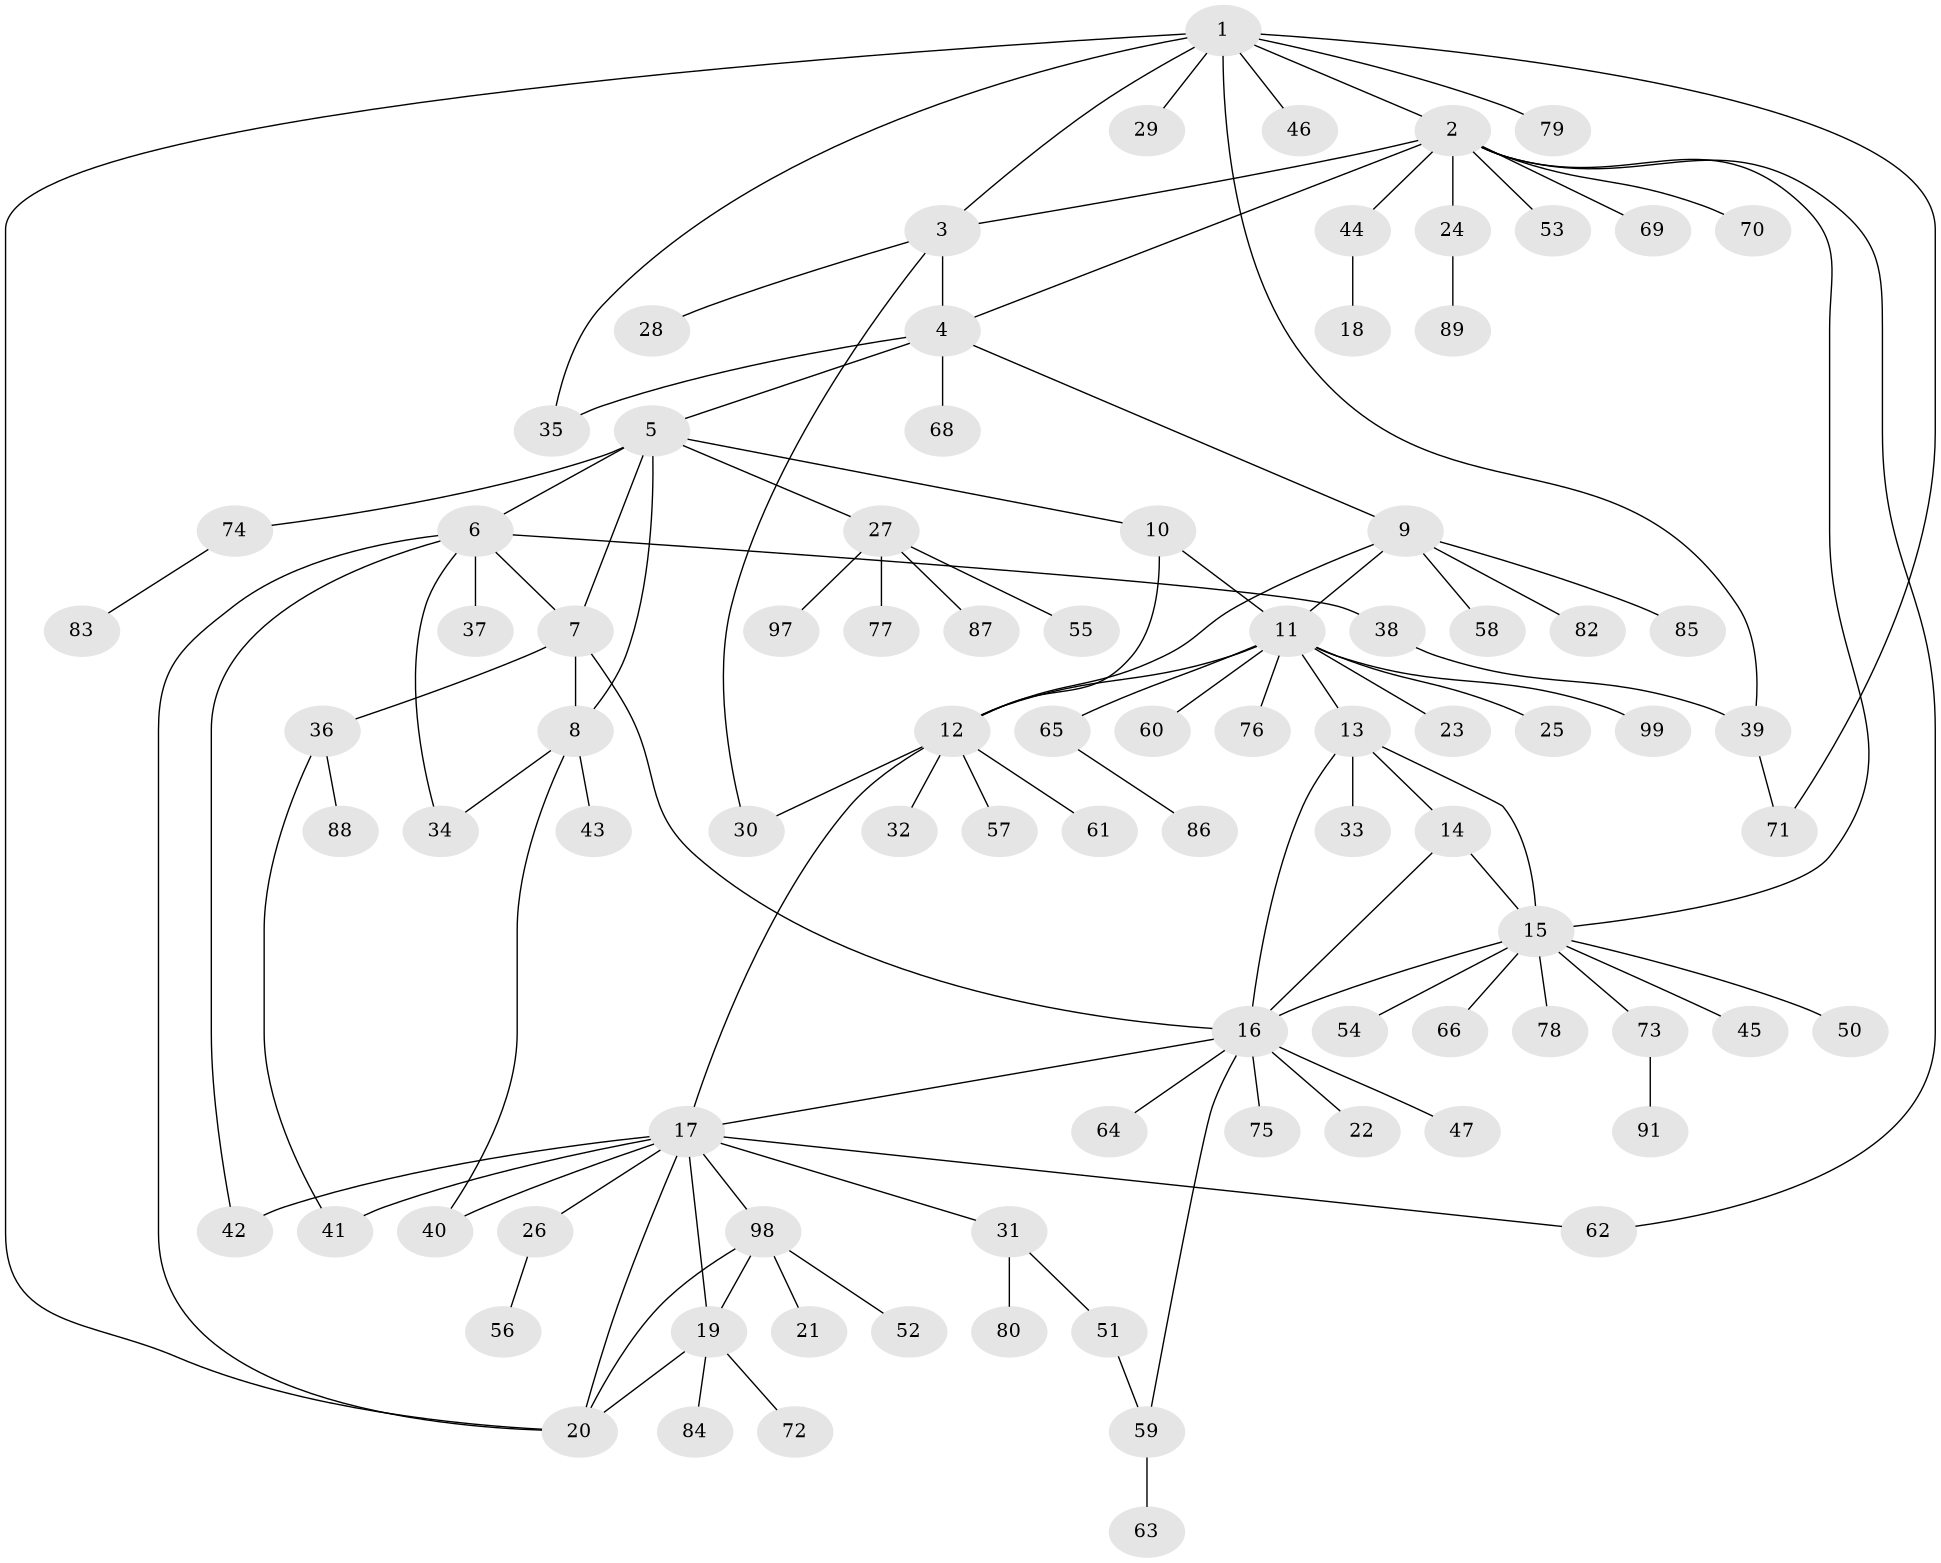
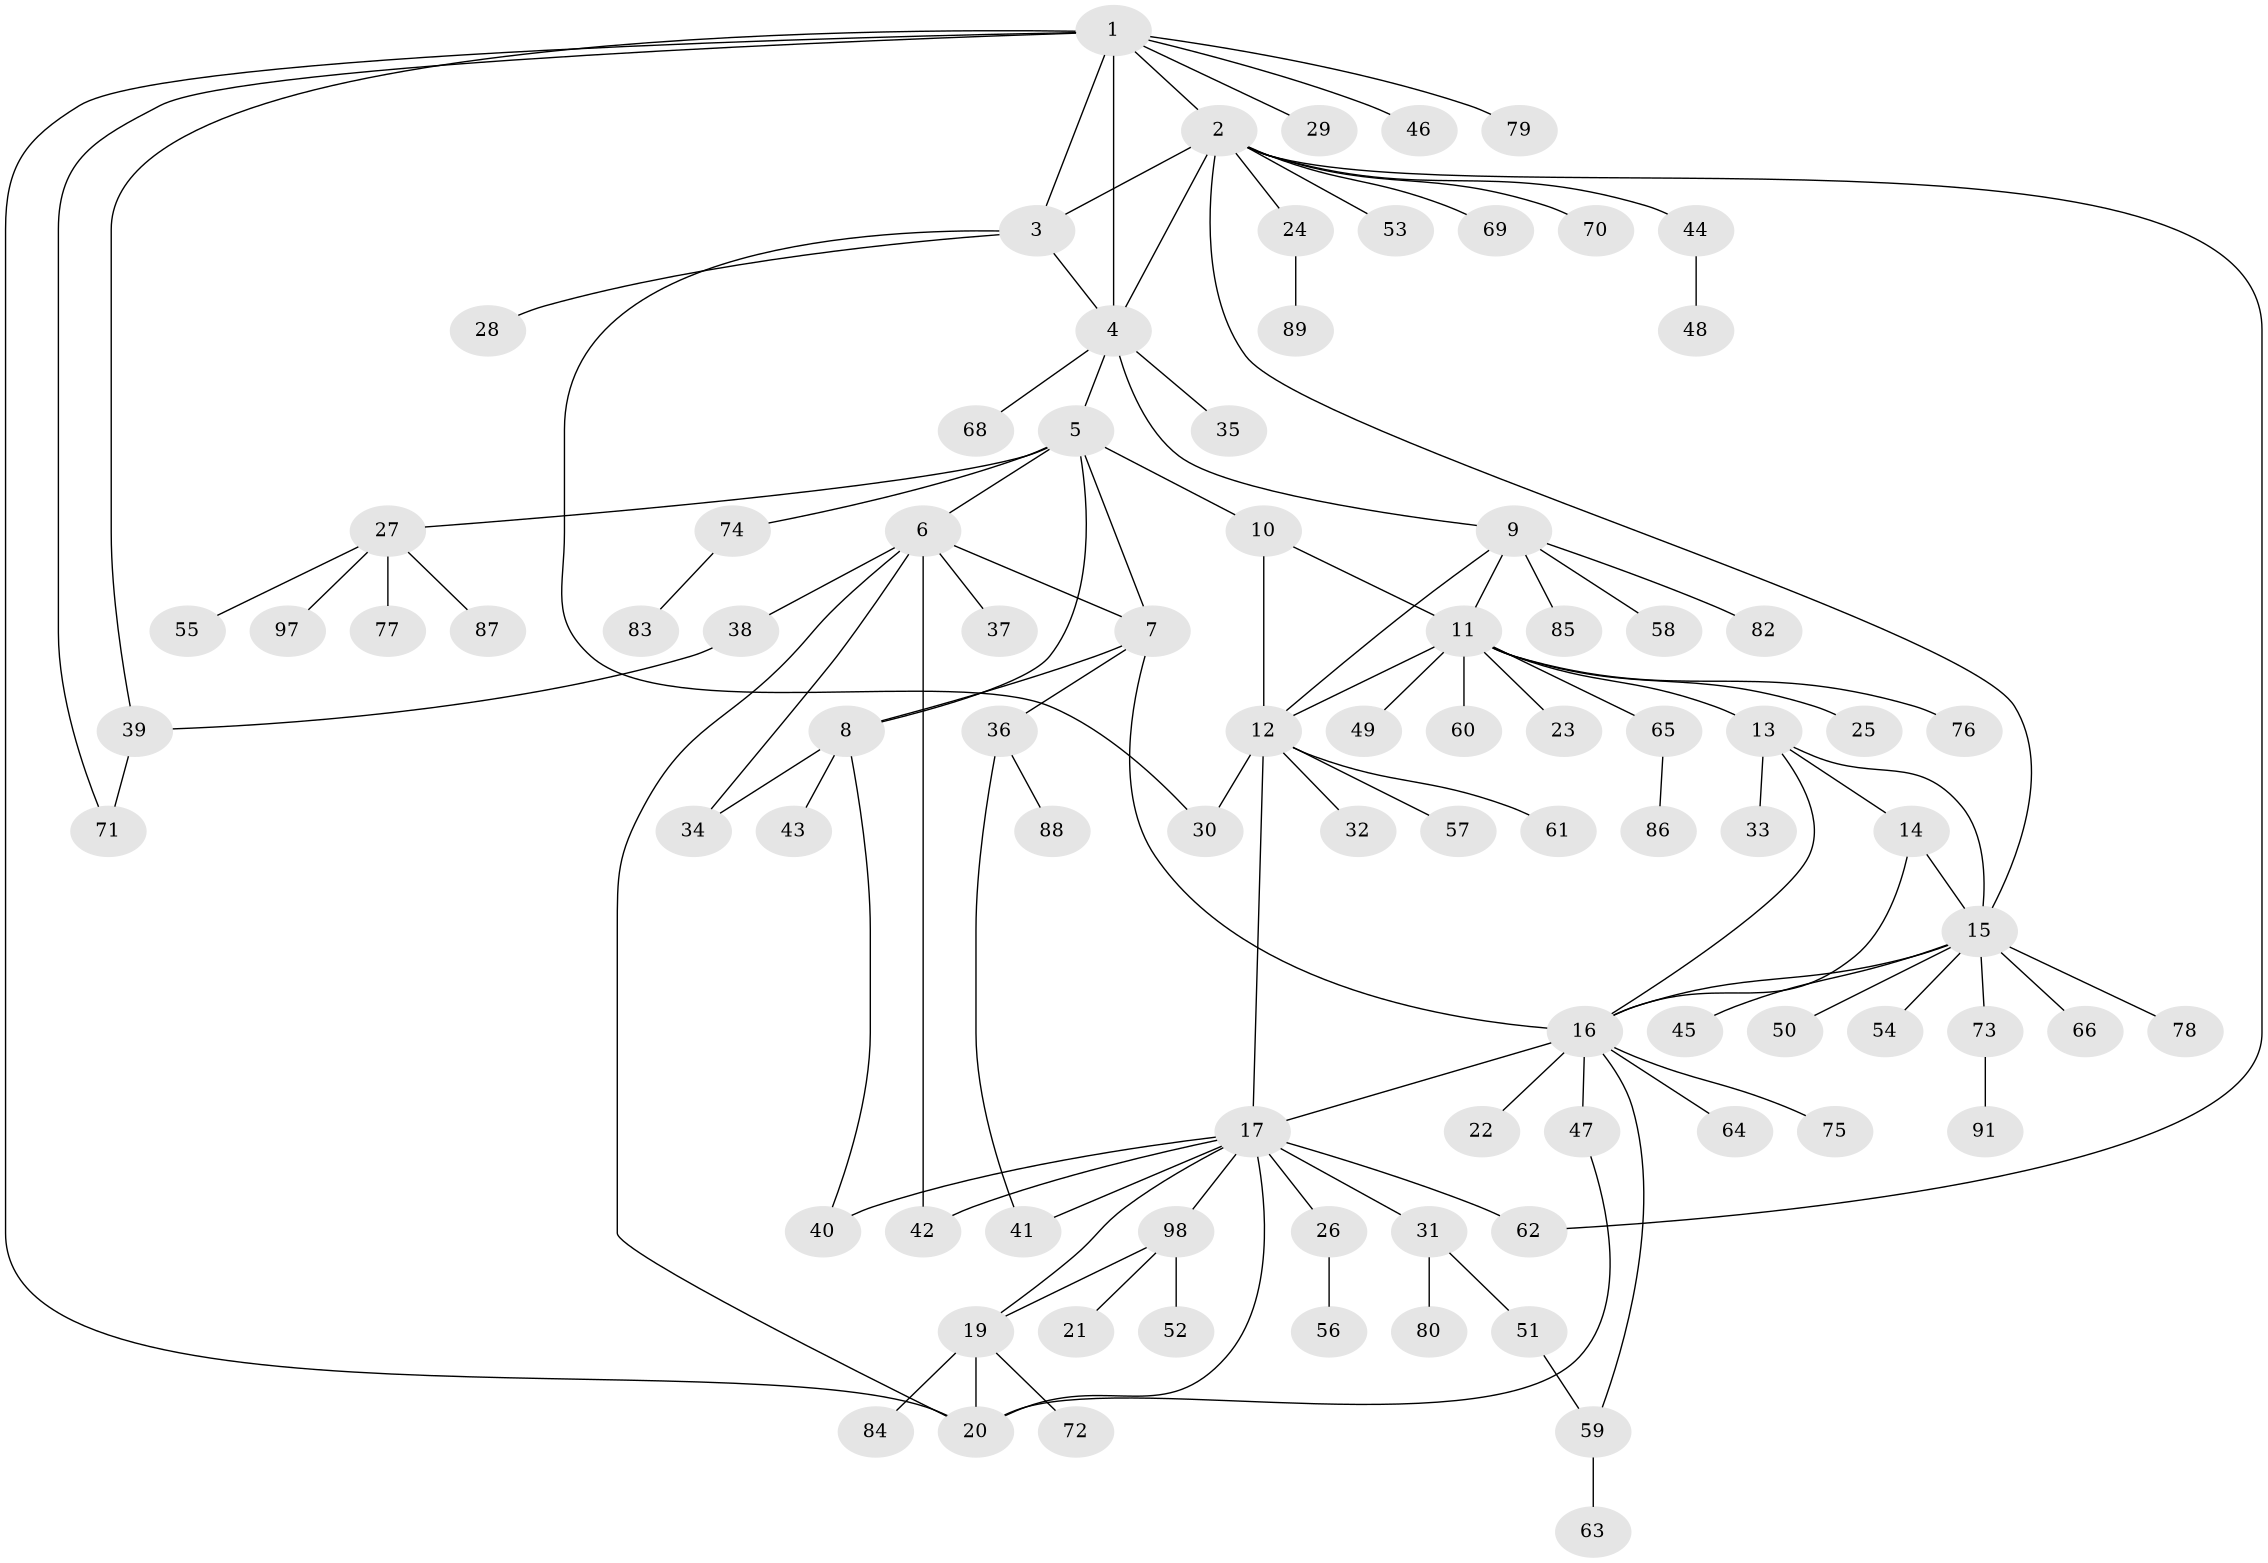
edge "1" -- "35": now "1" -- "4"
node "18": label "18" -> "48"
node "99": label "99" -> "49"
edge "98" -- "20": now "47" -- "20"
